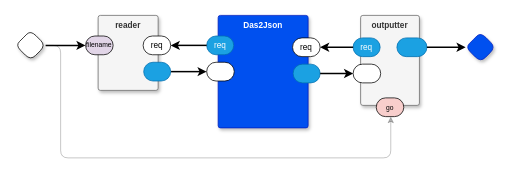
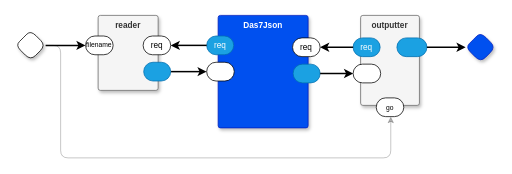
node "Das2Json": label "Das2Json" -> "Das7Json"
node "filename": fillcolor #e1d5e7 -> #ffffff
node "go": fillcolor #f8cecc -> #ffffff
